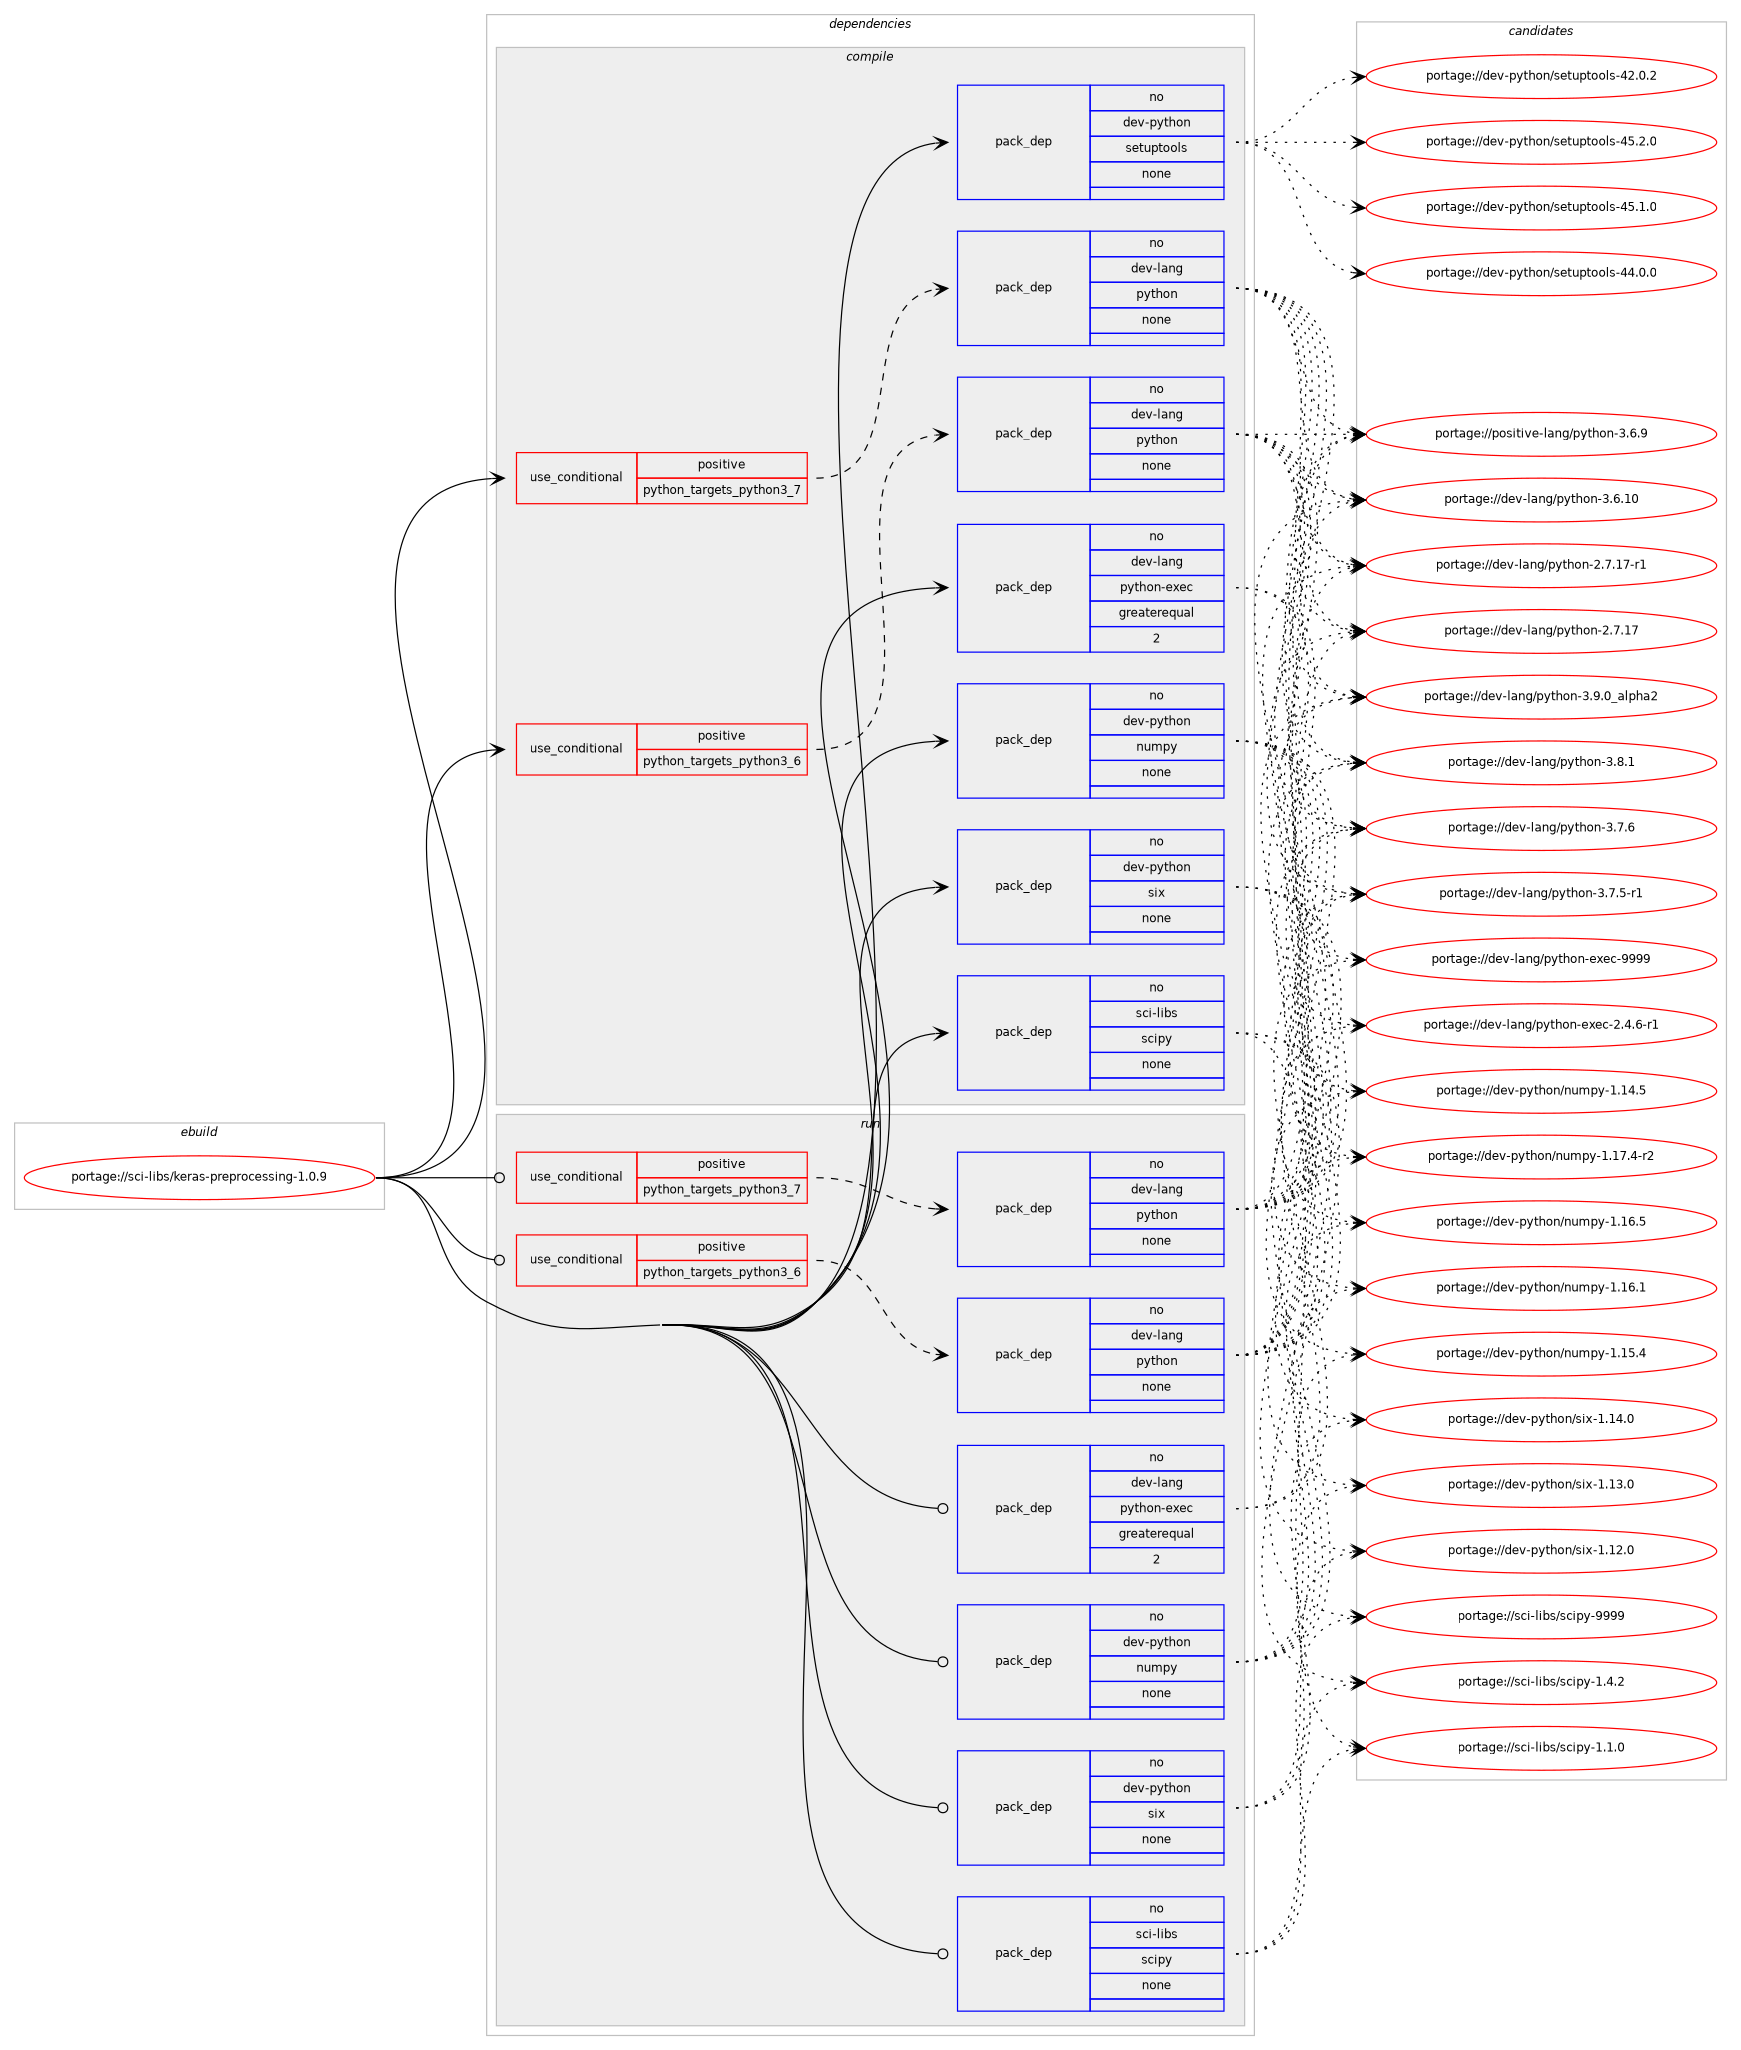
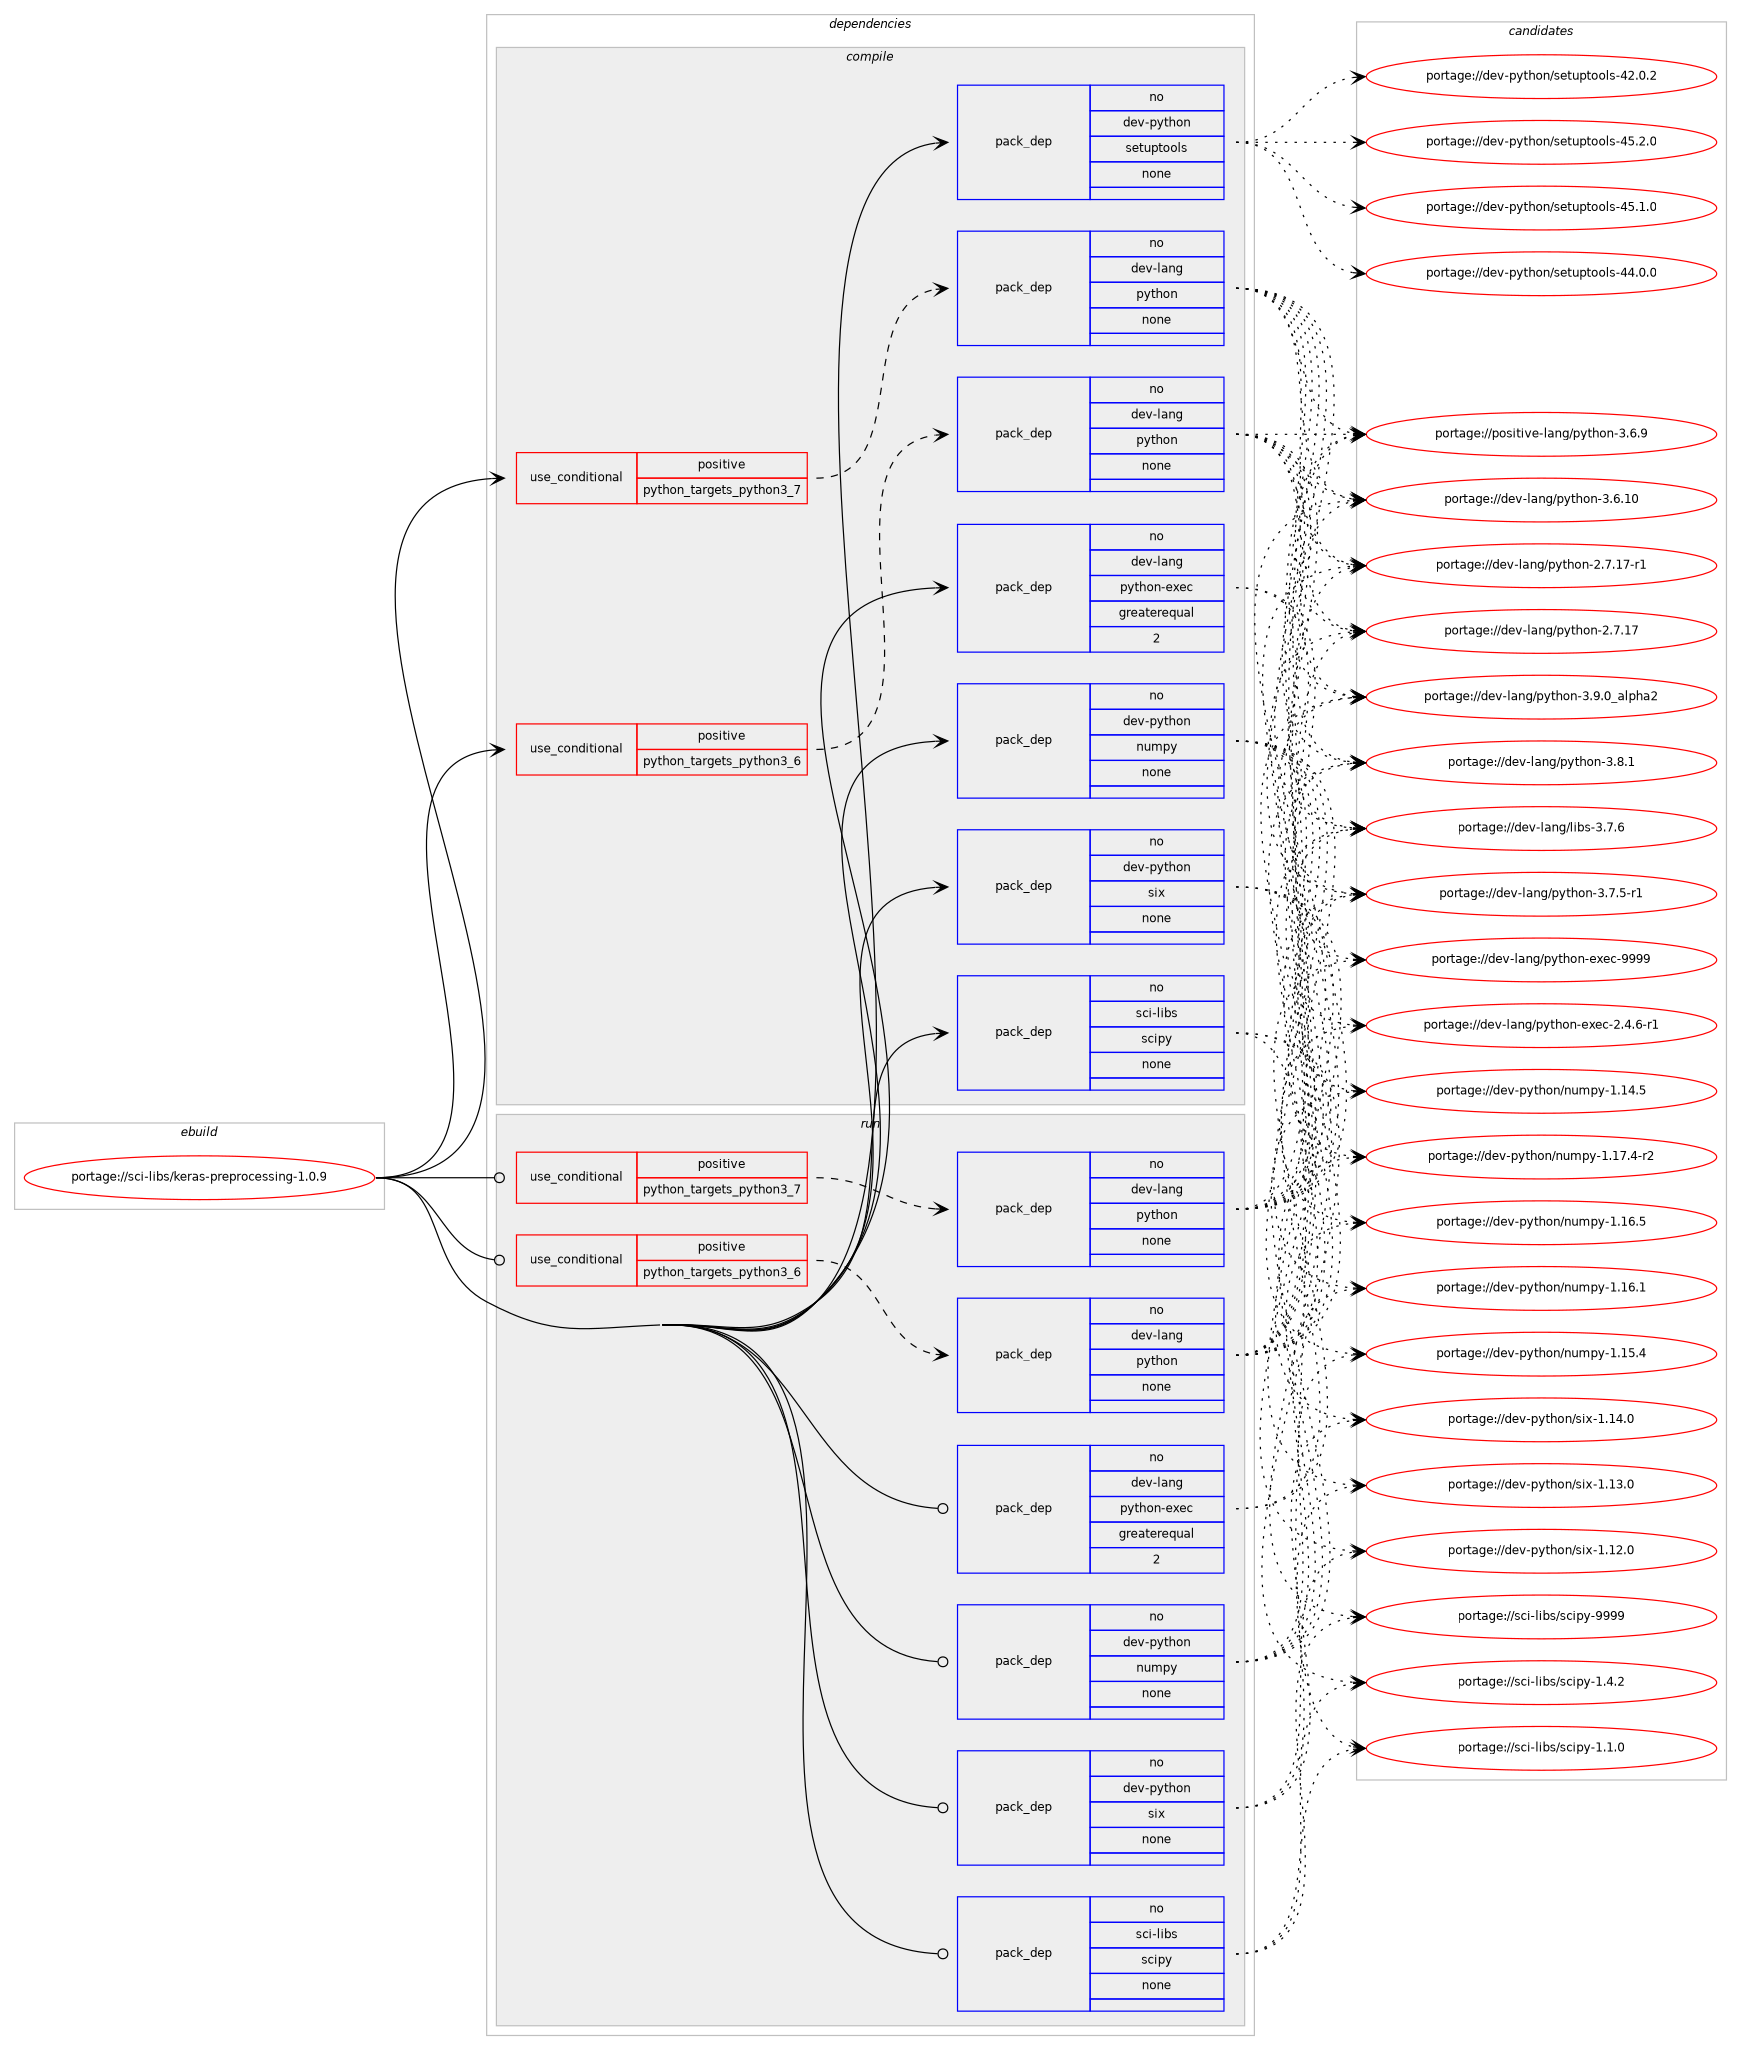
node "portage://dev-lang/python-3.7.6": label "portage://dev-lang/python-3.7.6" -> "portage://dev-lang/libs-3.7.6"
